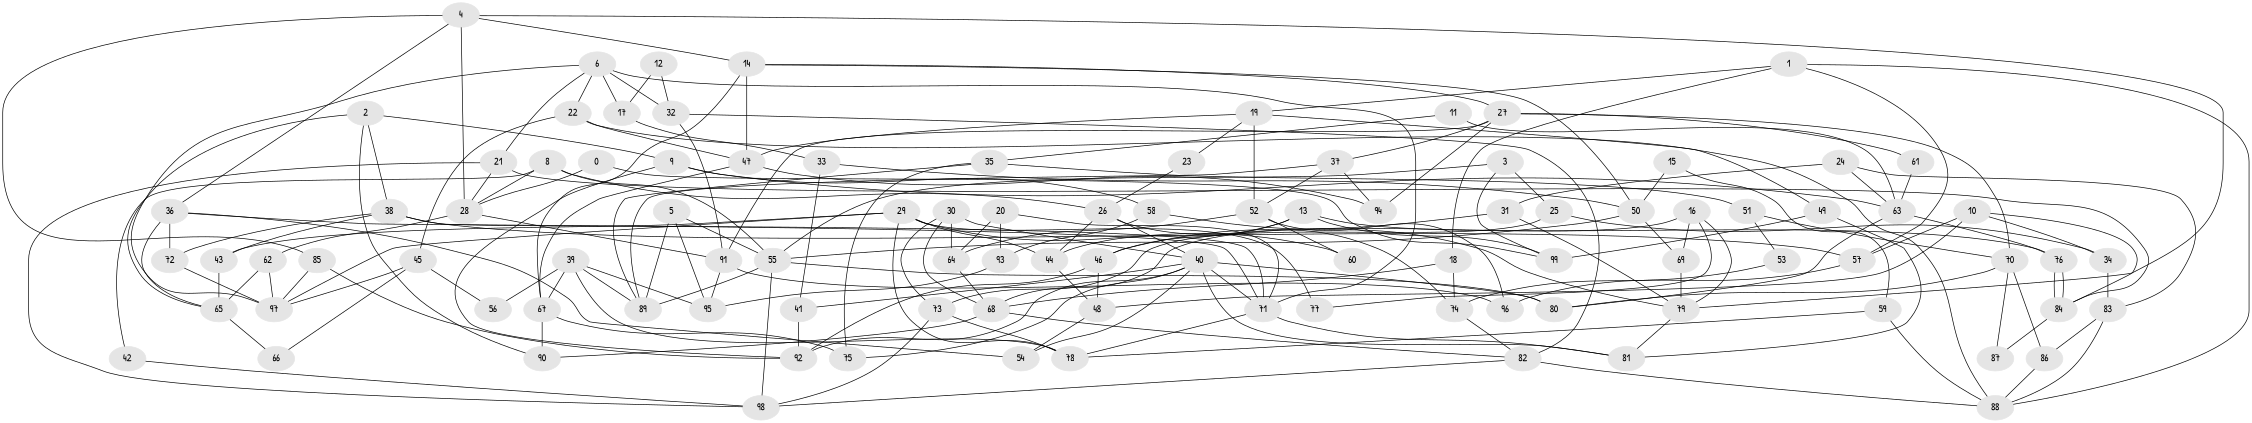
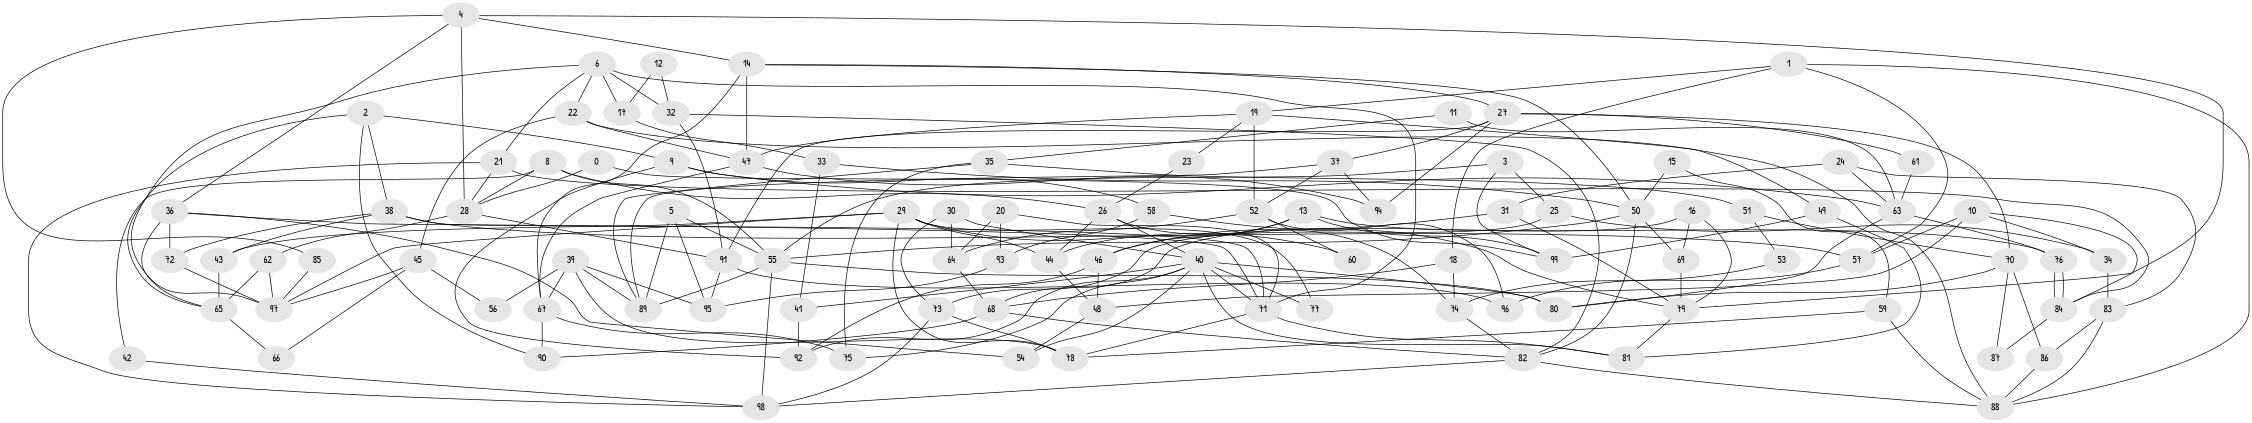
edge "30" -- "68": removed
edge "16" -- "77": now "40" -- "77"
edge "50" -- "82": added
edge "85" -- "92": removed
